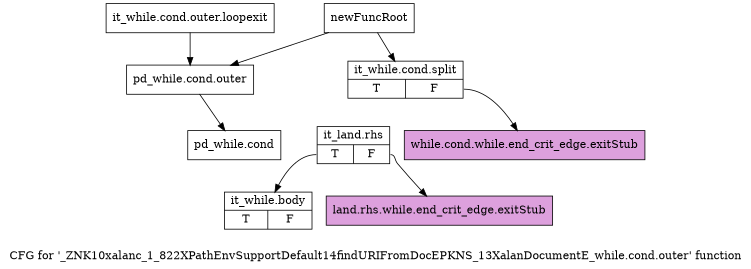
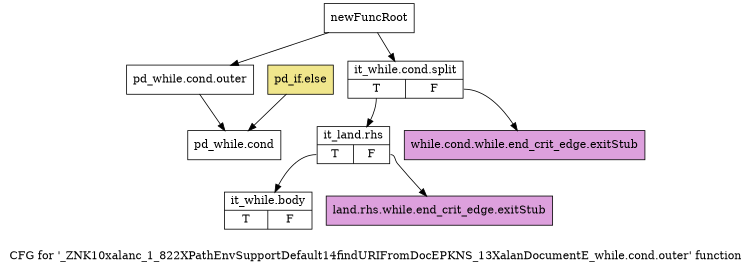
node "it_while.cond.outer.loopexit": removed
node "pd_if.else": added
edge "it_while.cond.split" -> "it_land.rhs": added
